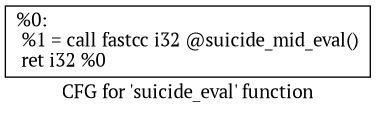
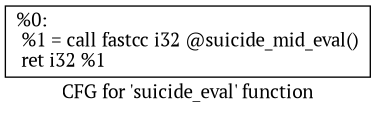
node "%0:": text "ret i32 %0" -> "ret i32 %1"
